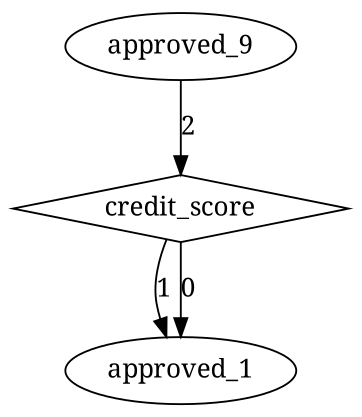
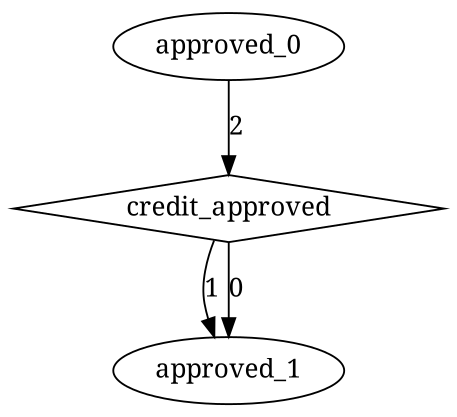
node "approved_9": label "approved_9" -> "approved_0"
node "credit_score": label "credit_score" -> "credit_approved"
